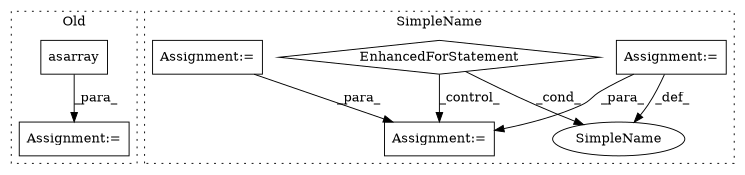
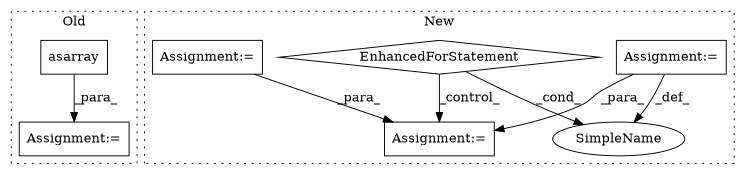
cluster "SimpleName": label "SimpleName" -> "New"
